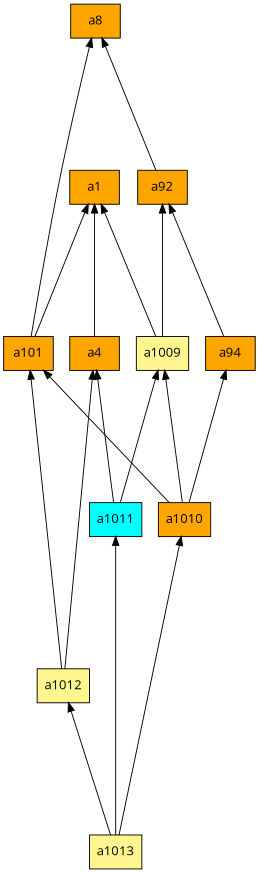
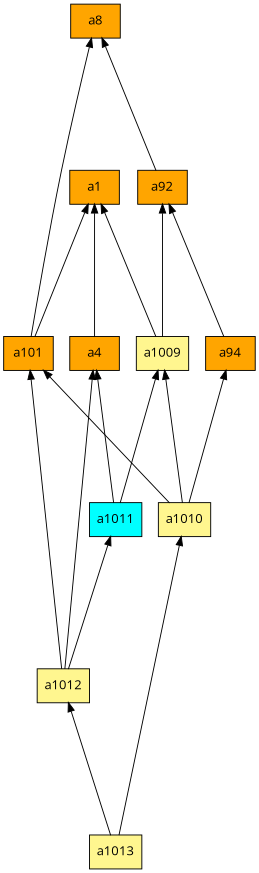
node "a1010": fillcolor orange -> khaki1
edge "a1013" -> "a1011": now "a1012" -> "a1011"
